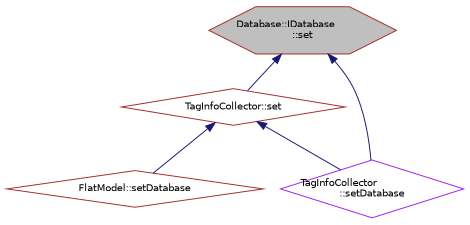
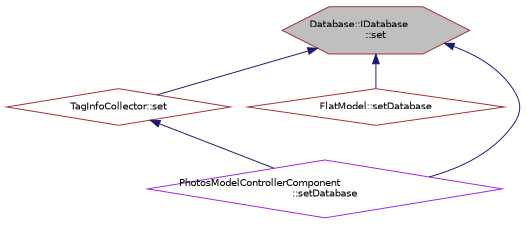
edge "FlatModel::setDatabase" -> "TagInfoCollector::set": now "FlatModel::setDatabase" -> "Database::IDatabase ::set"
node "TagInfoCollector ::setDatabase": label "TagInfoCollector ::setDatabase" -> "PhotosModelControllerComponent ::setDatabase"
